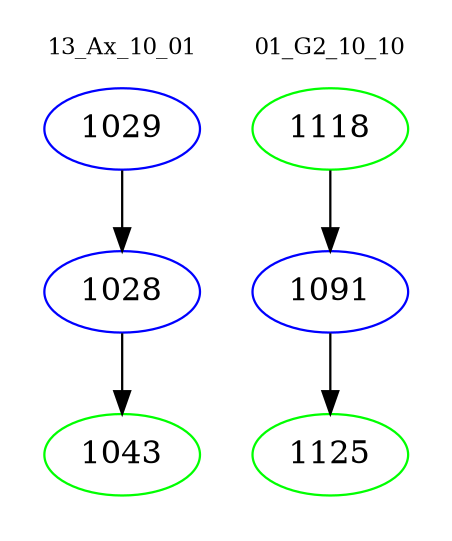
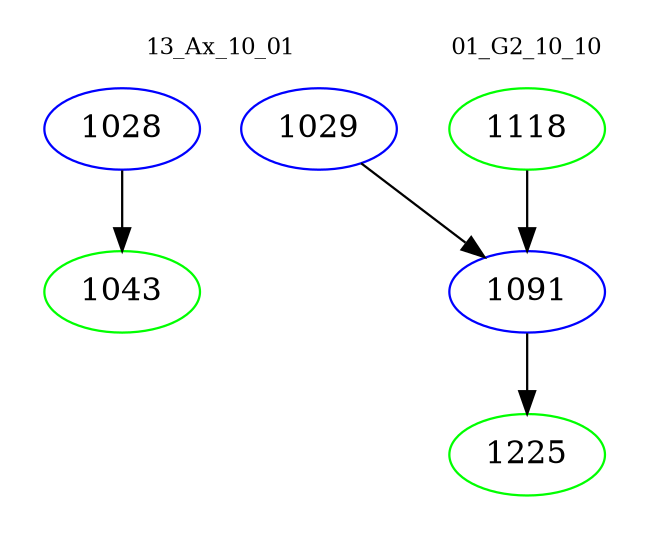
edge "1029" -> "1028": now "1029" -> "1091"
node "1125": label "1125" -> "1225"
